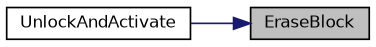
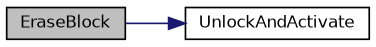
edge "UnlockAndActivate" -> "EraseBlock": reversed
